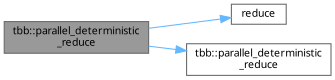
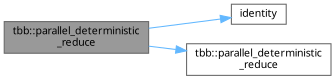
node "reduce": label "reduce" -> "identity"
